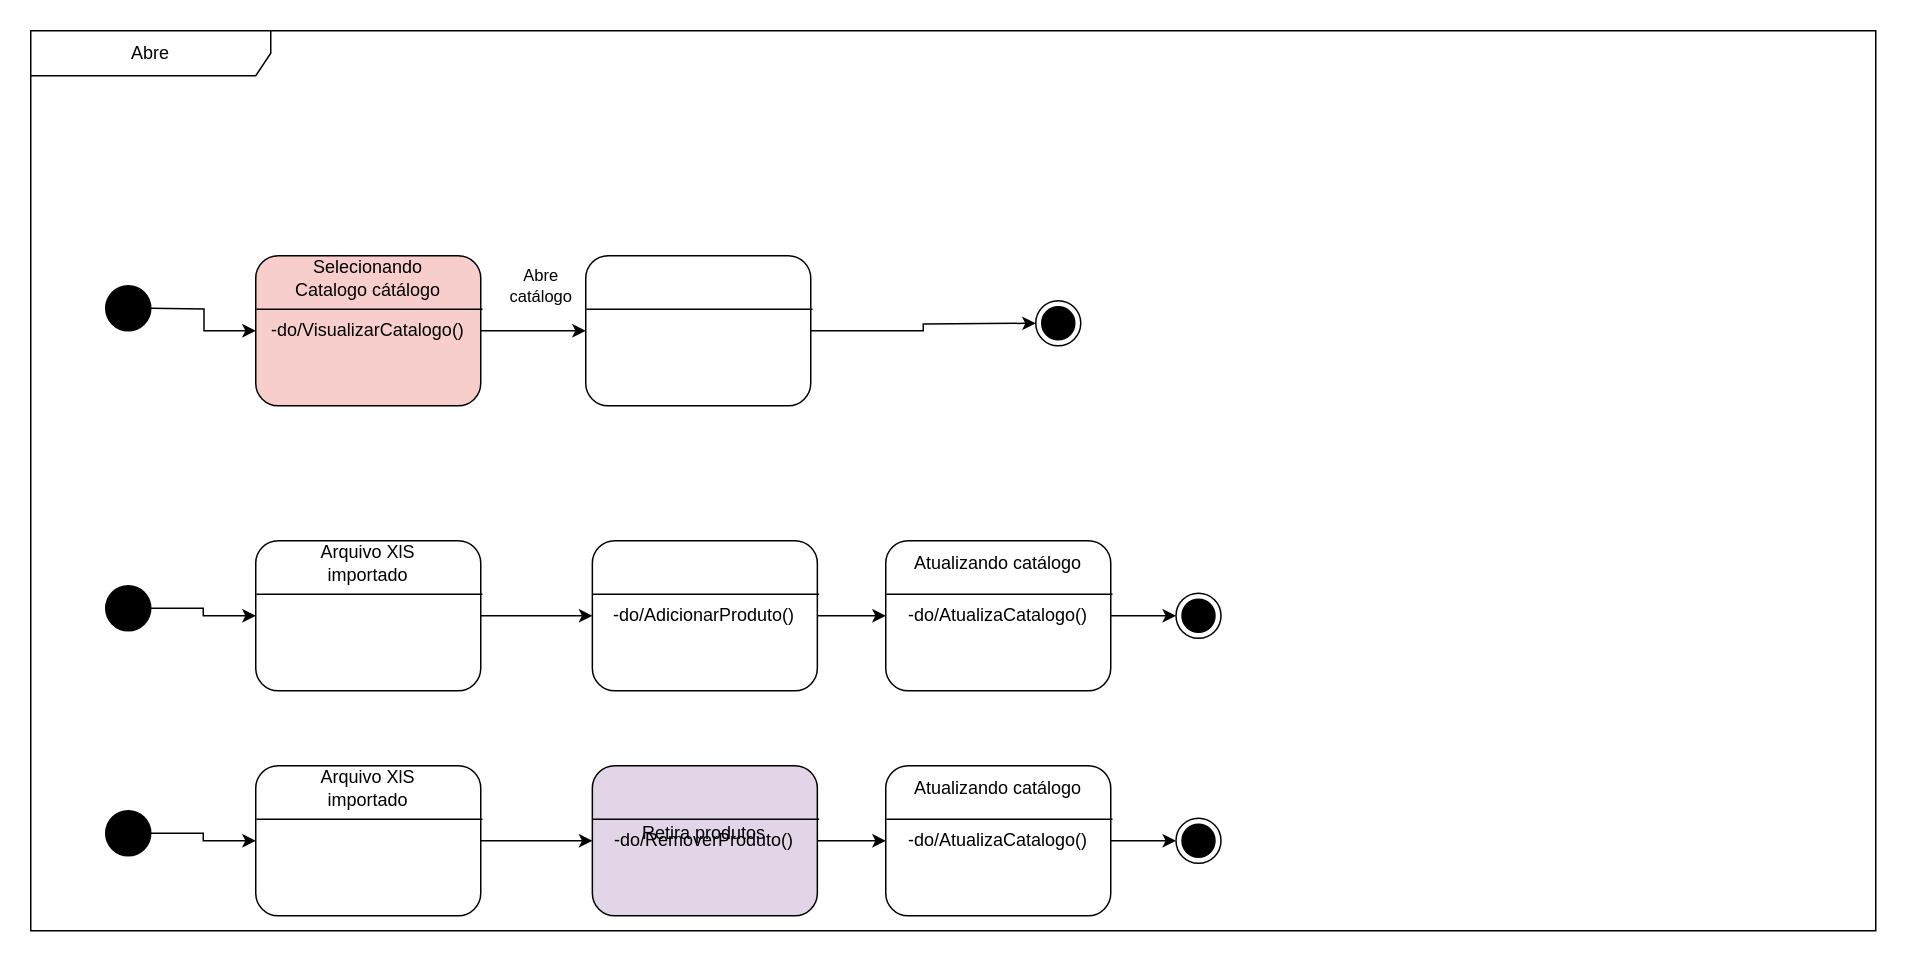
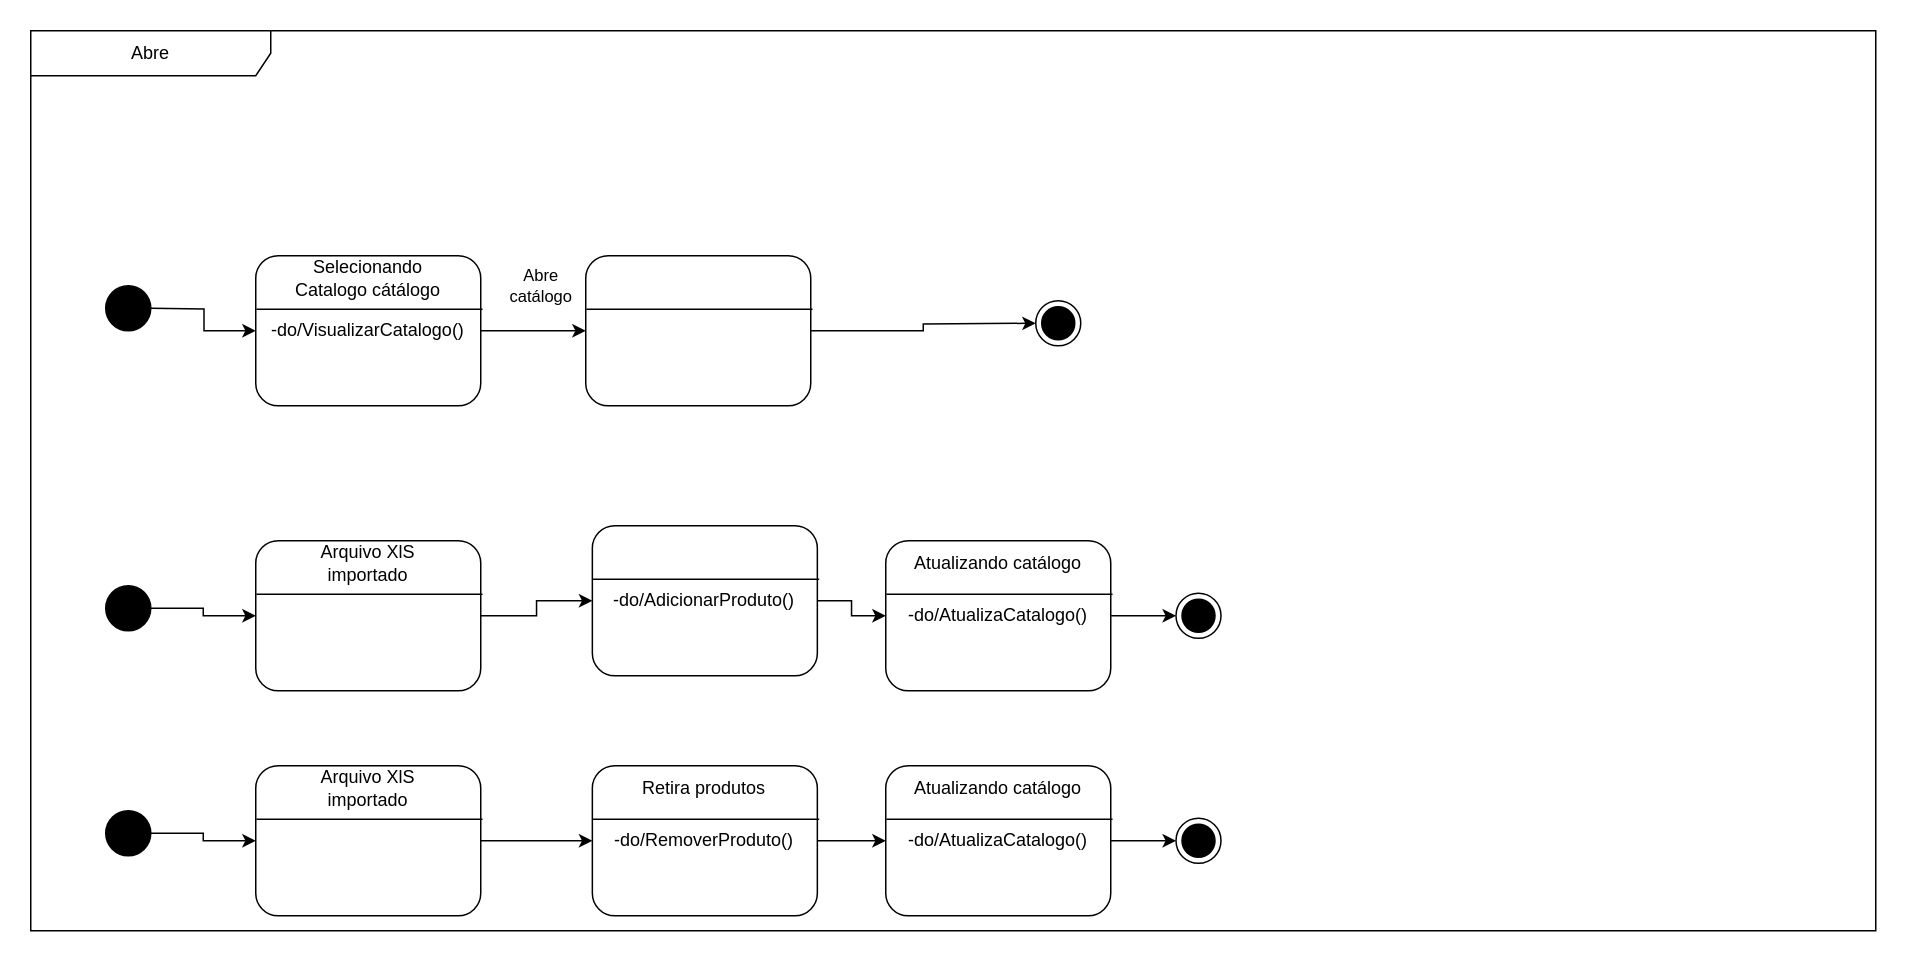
node "-do/VisualizarCatalogo()": fillcolor #f8cecc -> #ffffff
node "-do/AdicionarProduto()": moved (705, 616) -> (705, 601)
node "Retira produtos": moved (705, 833) -> (705, 788)
node "-do/RemoverProduto()": fillcolor #e1d5e7 -> #ffffff
